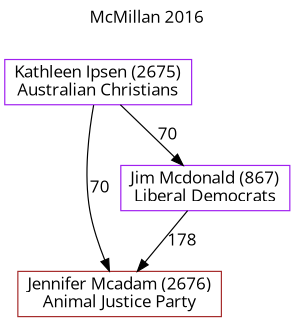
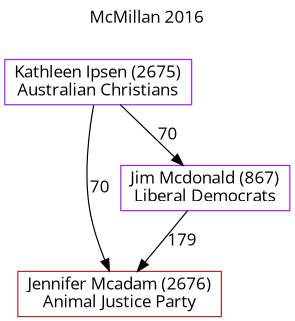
edge "Jim Mcdonald (867) Liberal Democrats" -> "Jennifer Mcadam (2676) Animal Justice Party": label "178" -> "179"
